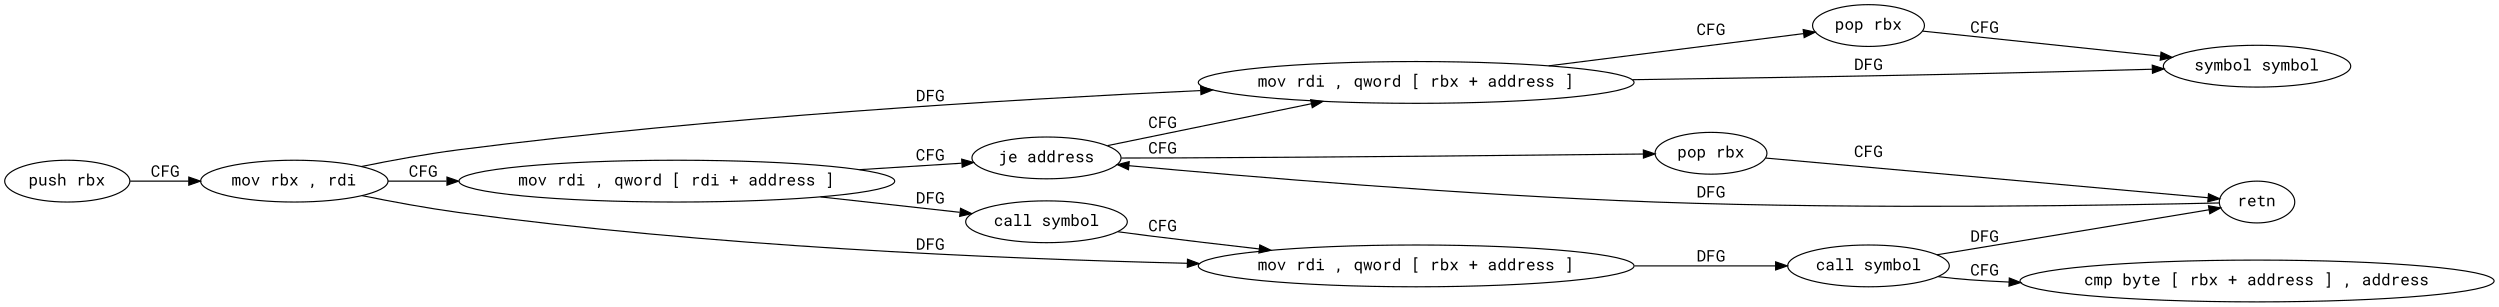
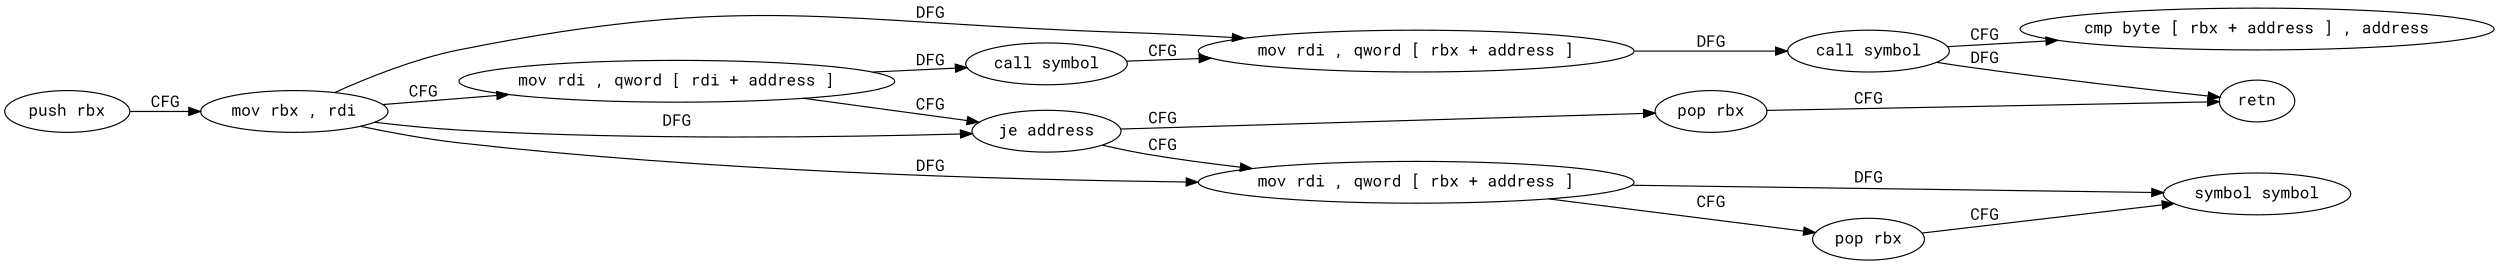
edge "retn" -> "je address": now "mov rbx , rdi" -> "je address"
